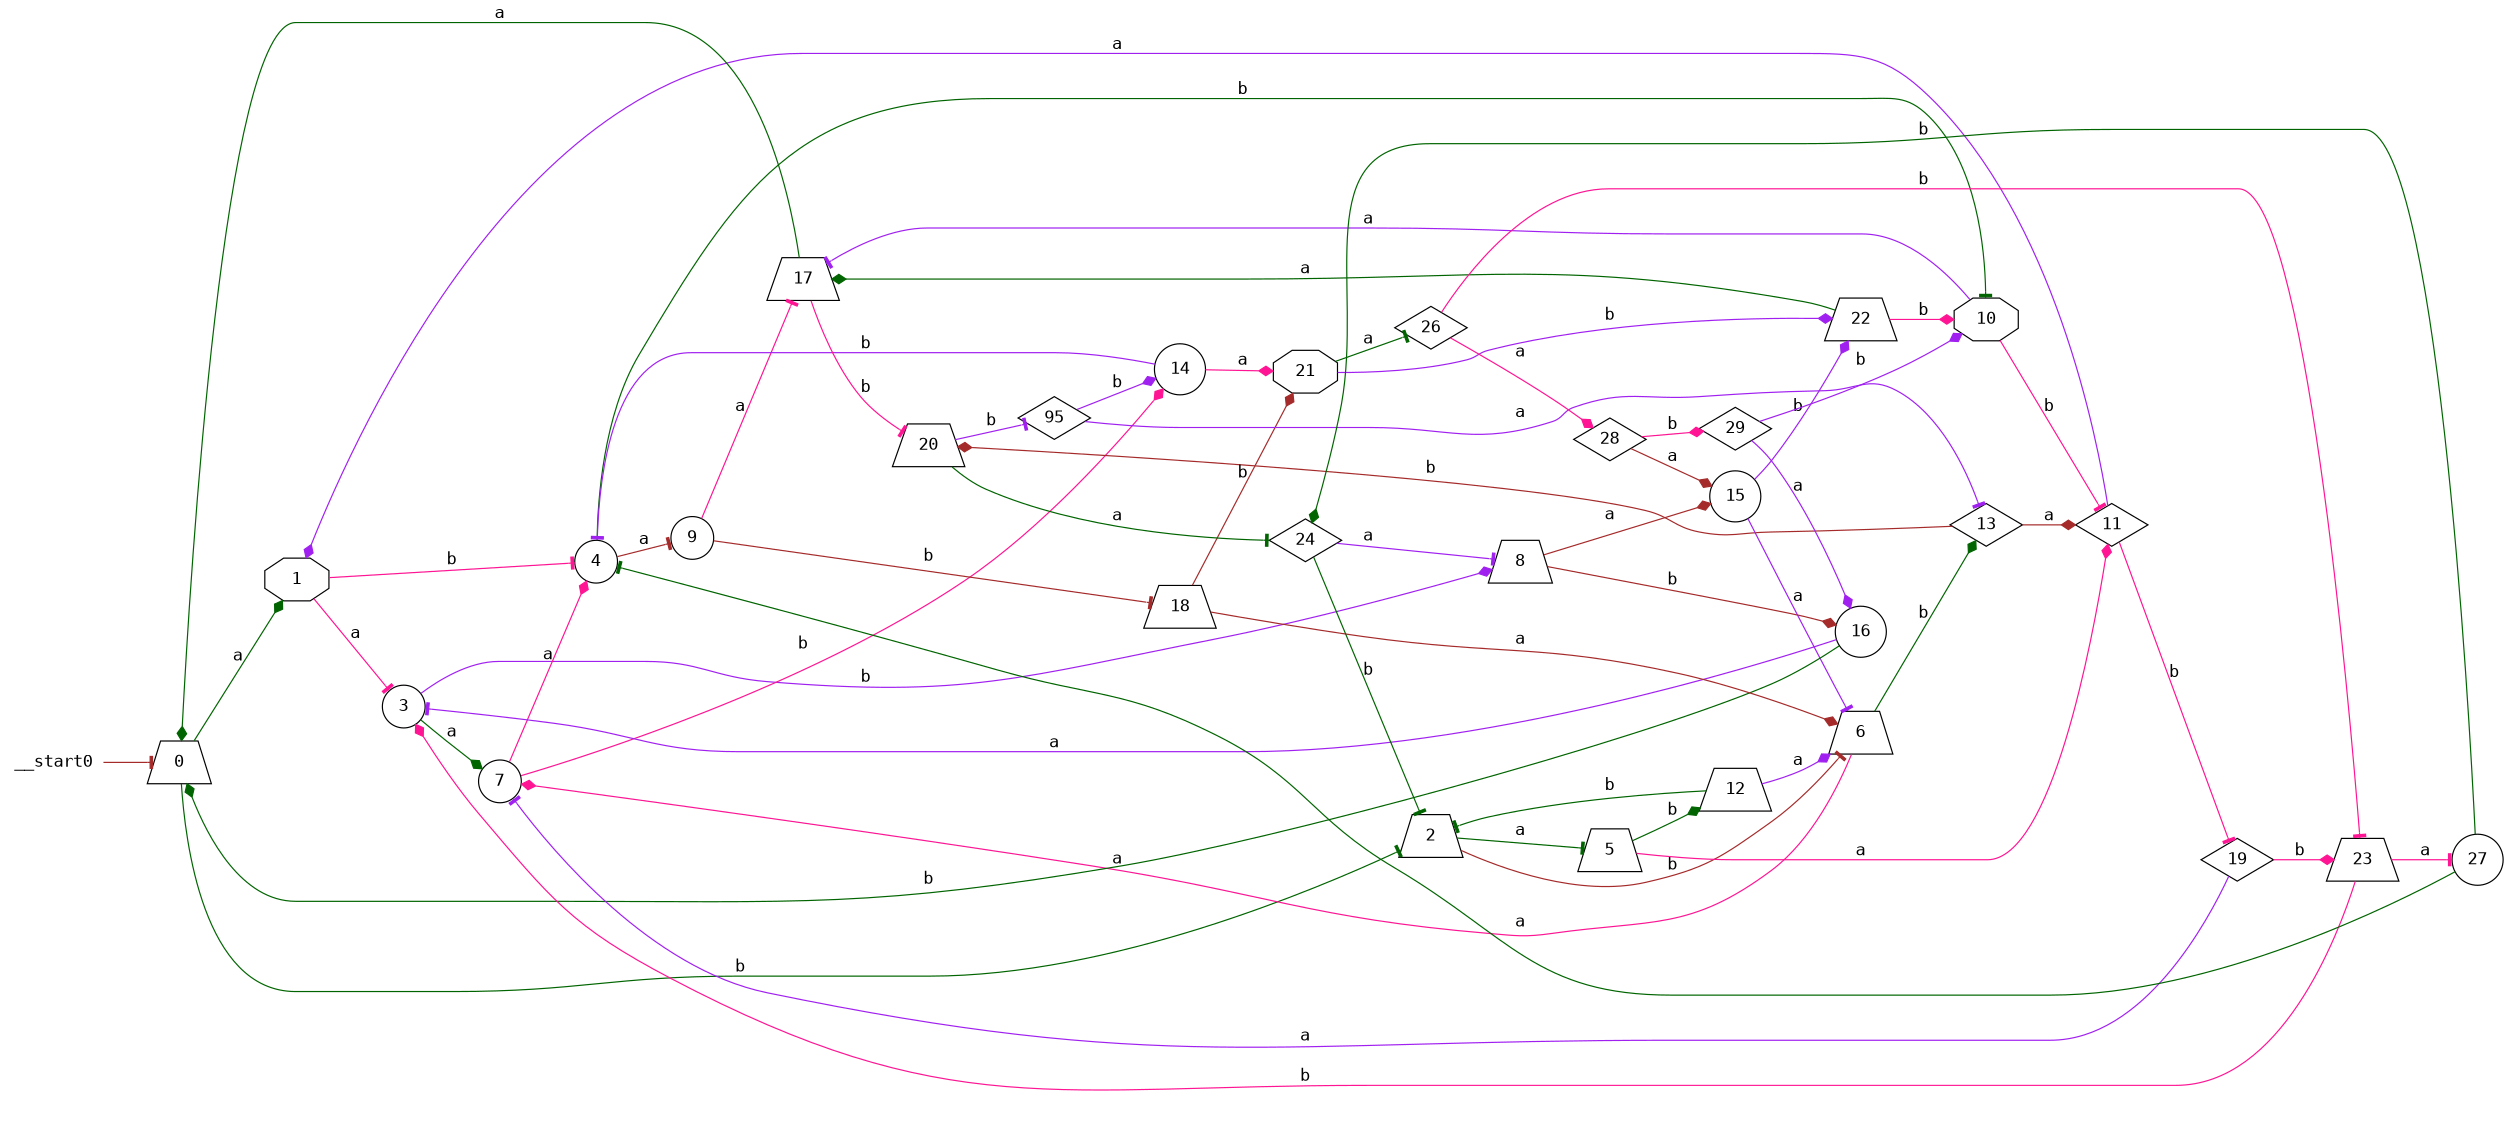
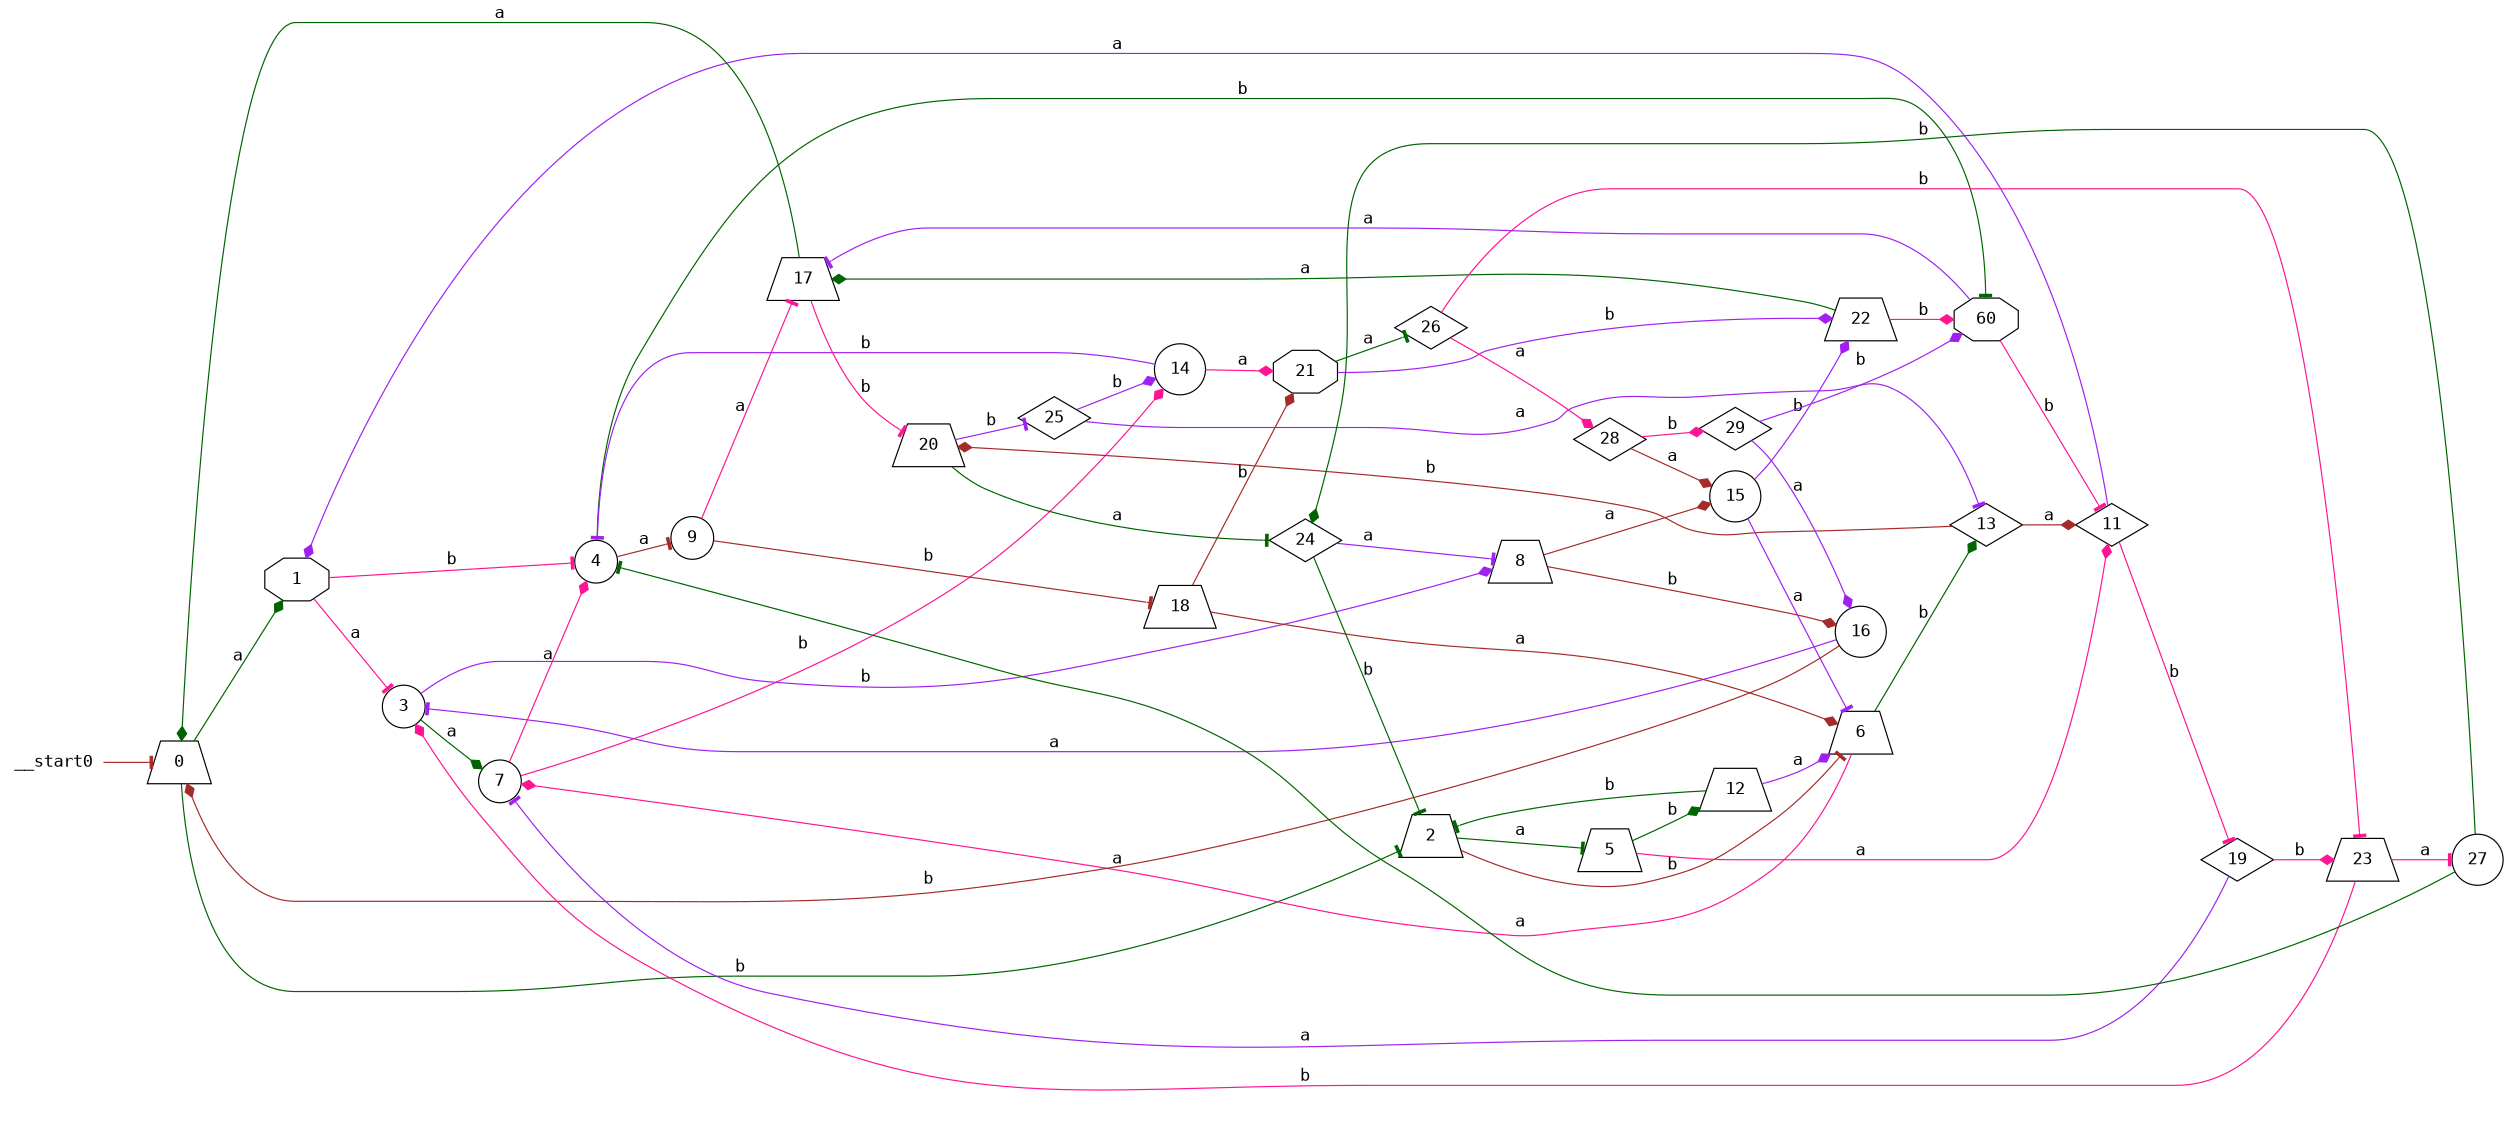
node "10": label "10" -> "60"
node "95": label "95" -> "25"
edge "16" -> "0": color darkgreen -> brown
